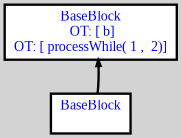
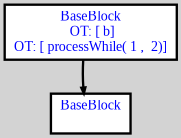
edge "BaseBlock" -> "BaseBlock OT: [ b] OT: [ processWhile( 1 ,  2)]": reversed
